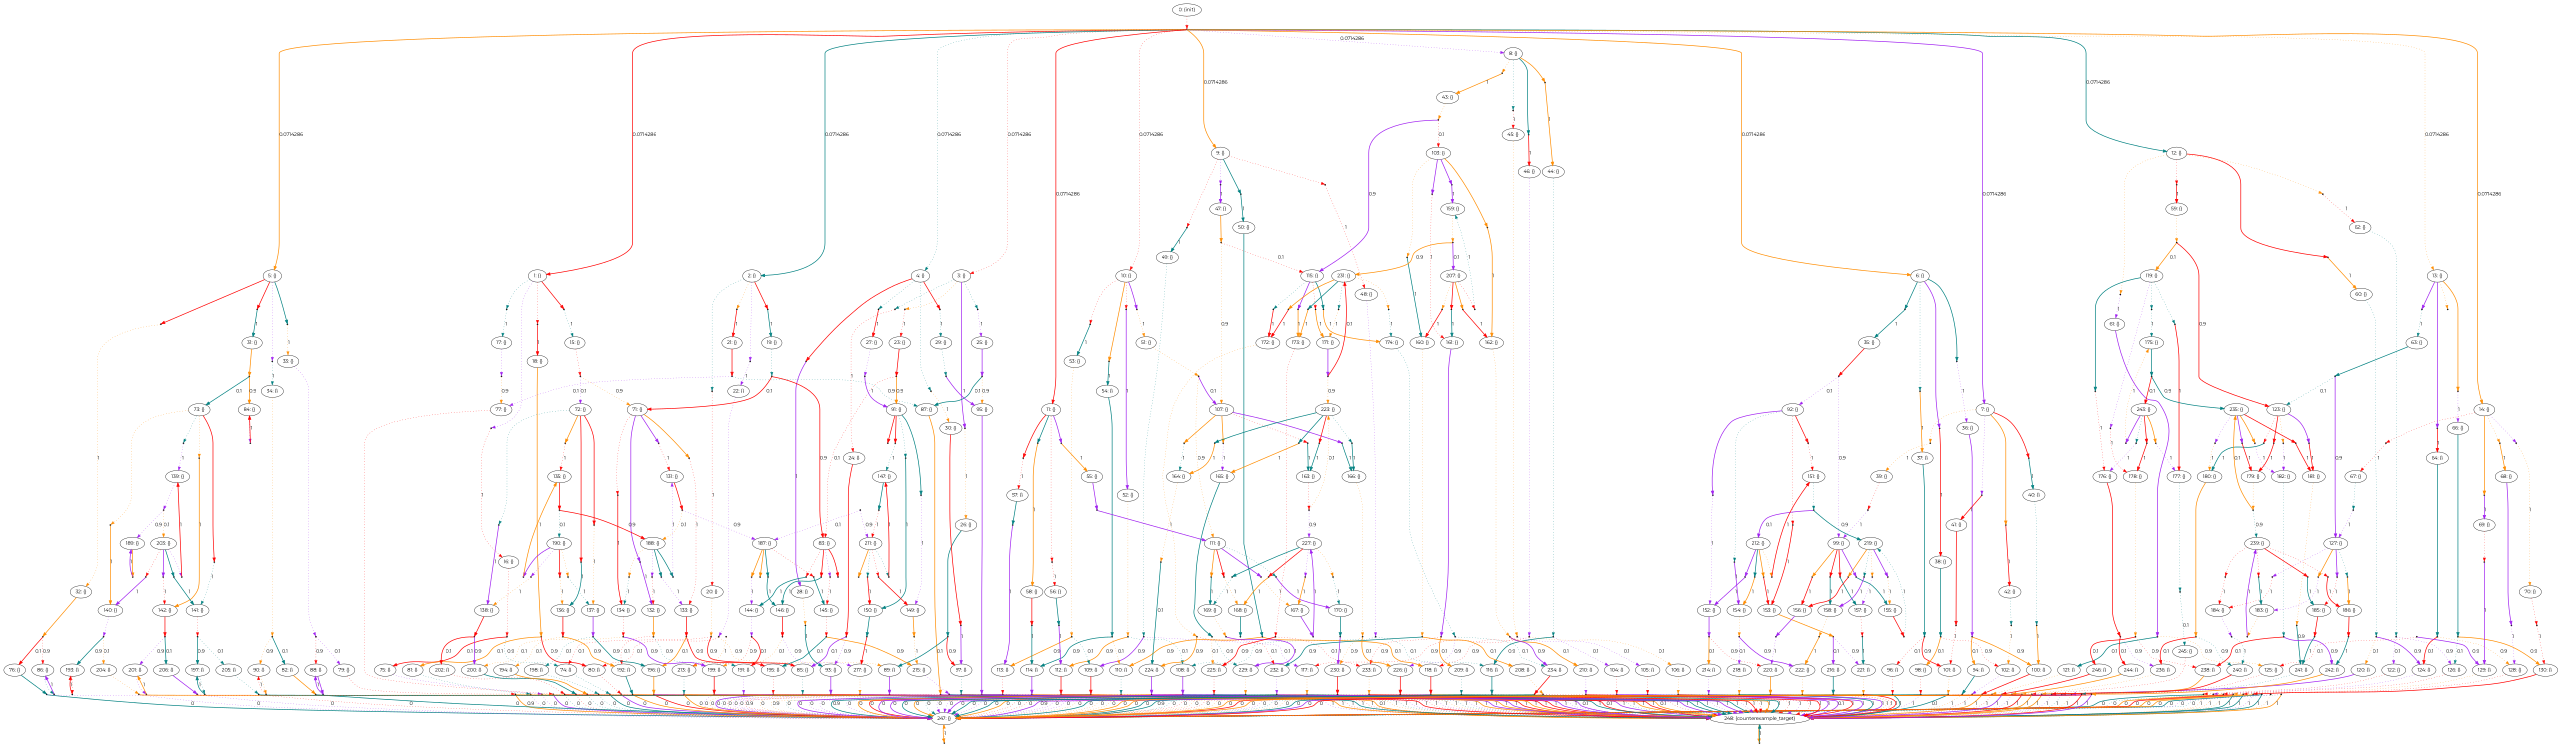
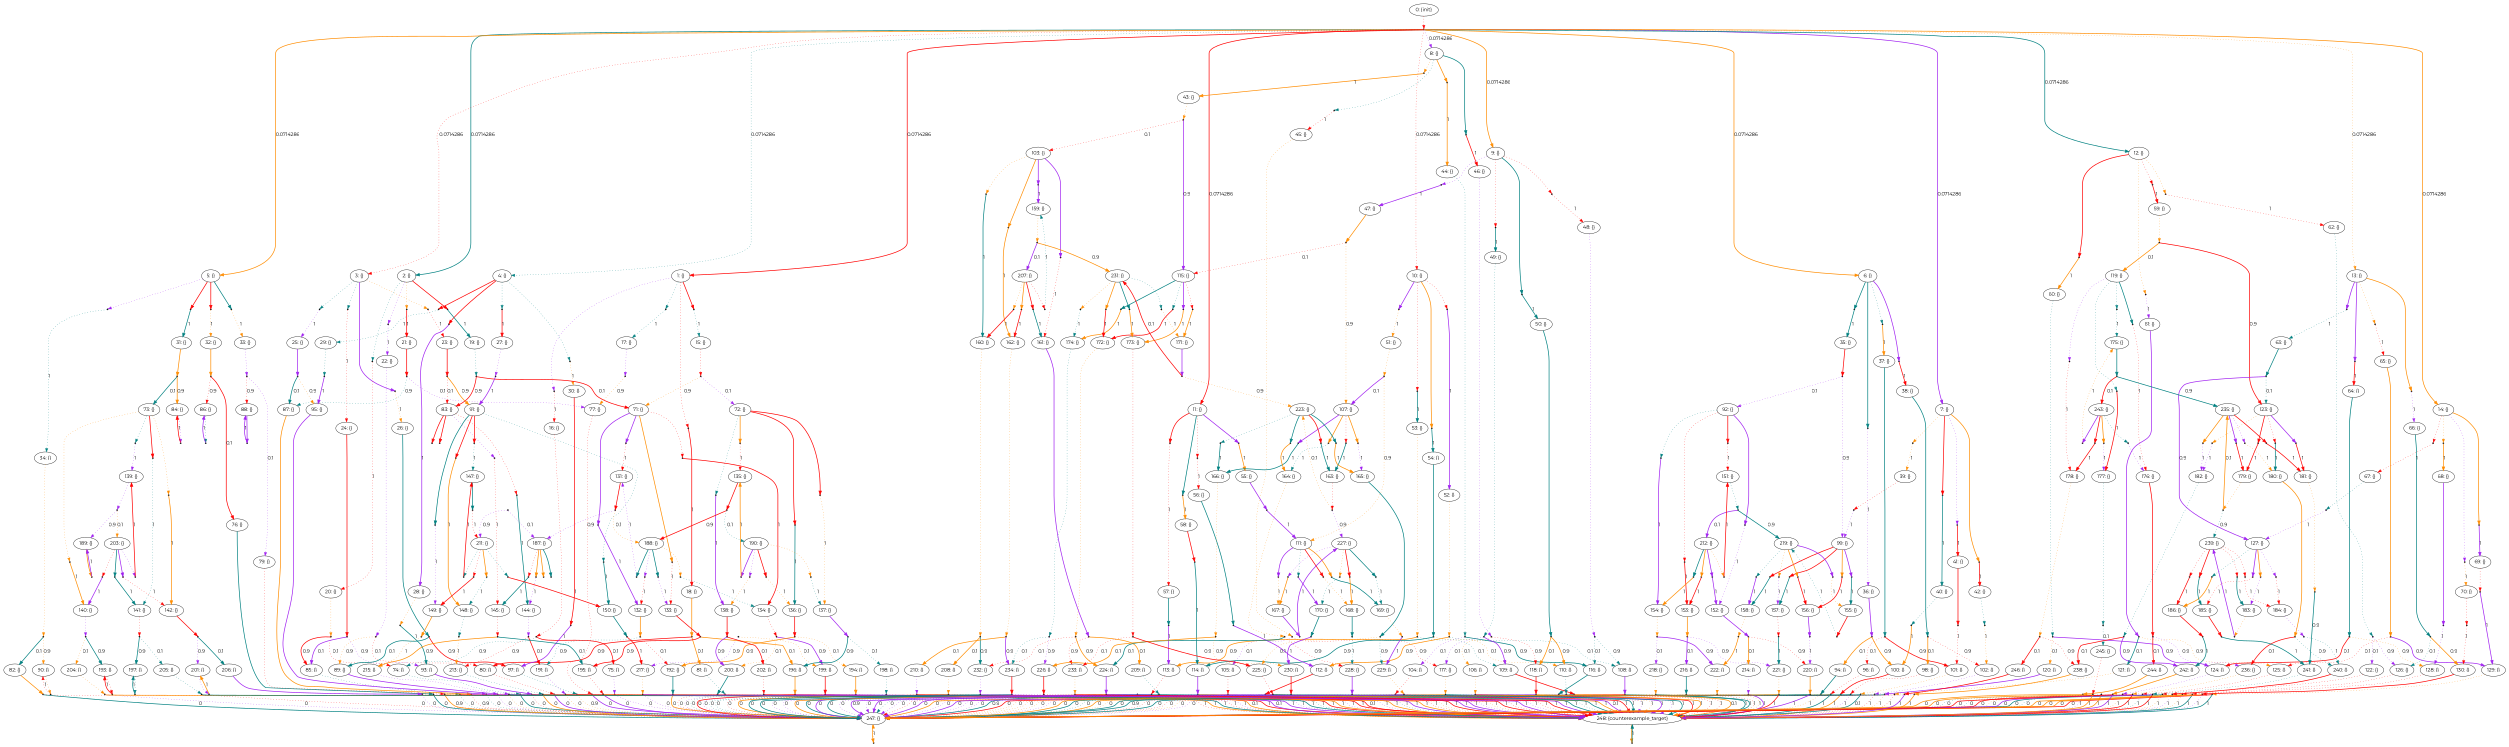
node "65: {}": added
node "148: {}": added
node "146: {}": removed
node "228: {}": added
